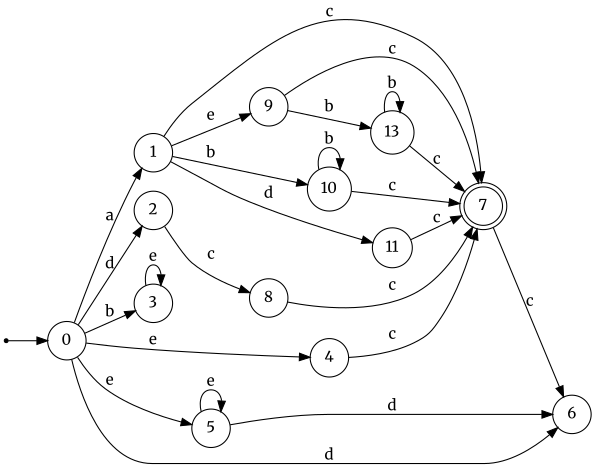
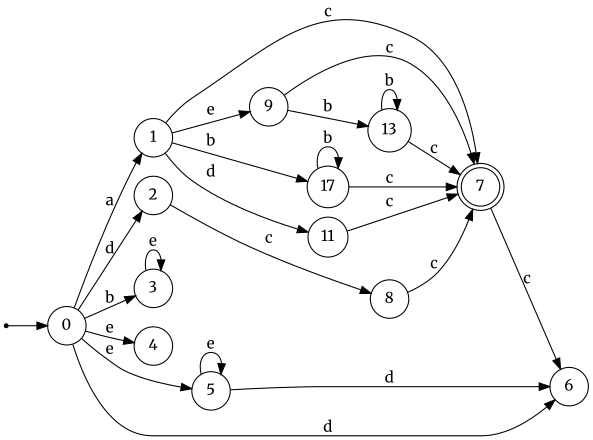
node "10": label "10" -> "17"
edge "4" -> "7": removed, label "c"
